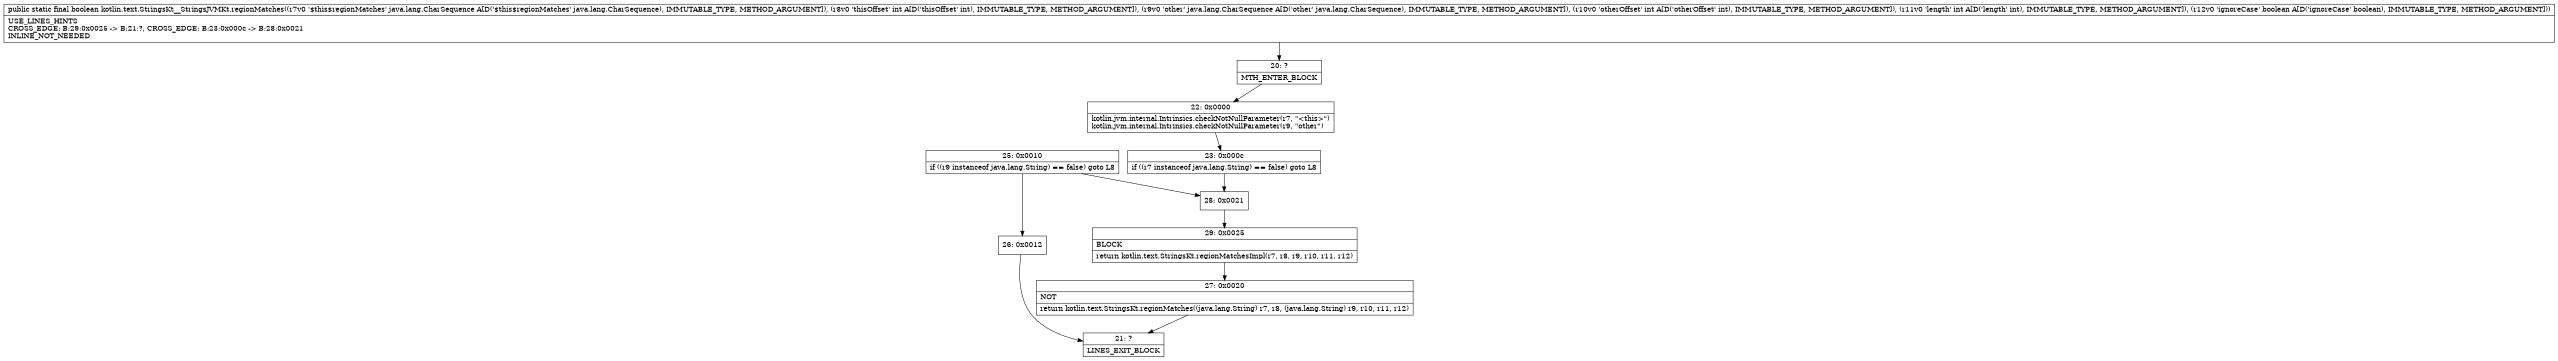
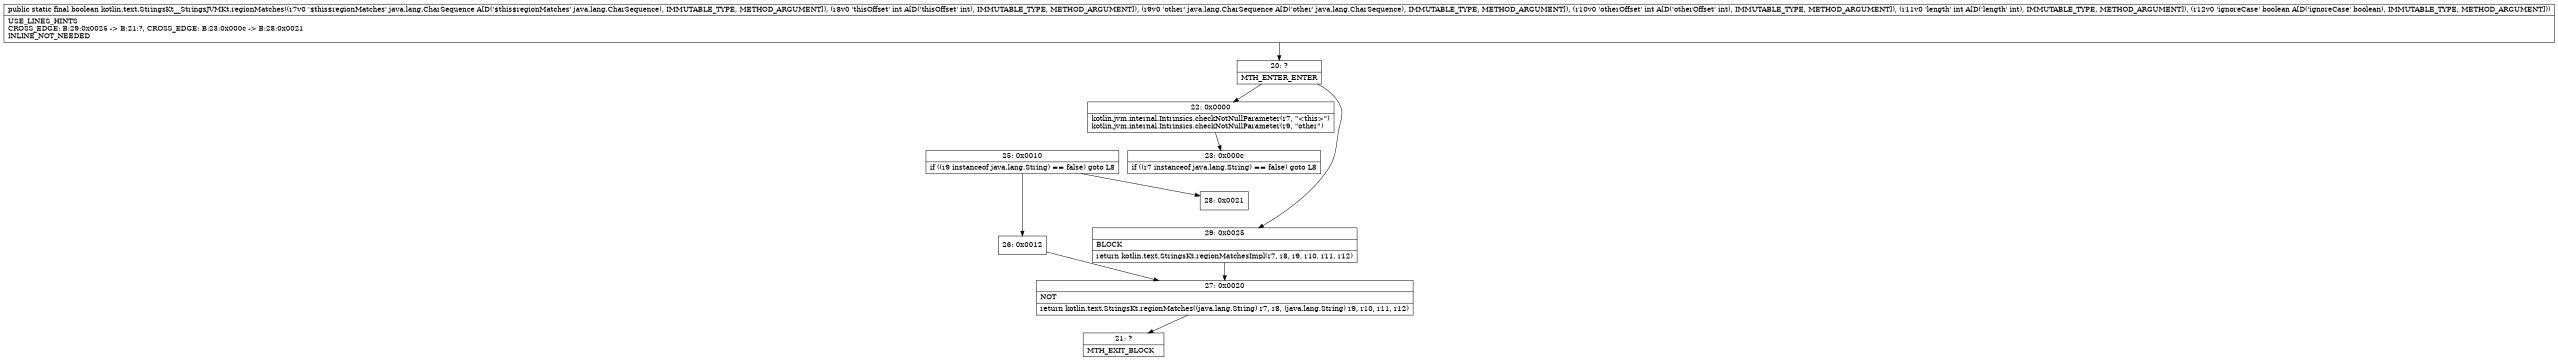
node "20: ?": text "MTH_ENTER_BLOCK" -> "MTH_ENTER_ENTER"
edge "23: 0x000c" -> "28: 0x0021": removed
edge "28: 0x0021" -> "29: 0x0025": now "20: ?" -> "29: 0x0025"
edge "26: 0x0012" -> "21: ?": now "26: 0x0012" -> "27: 0x0020"
node "21: ?": text "LINES_EXIT_BLOCK" -> "MTH_EXIT_BLOCK"
